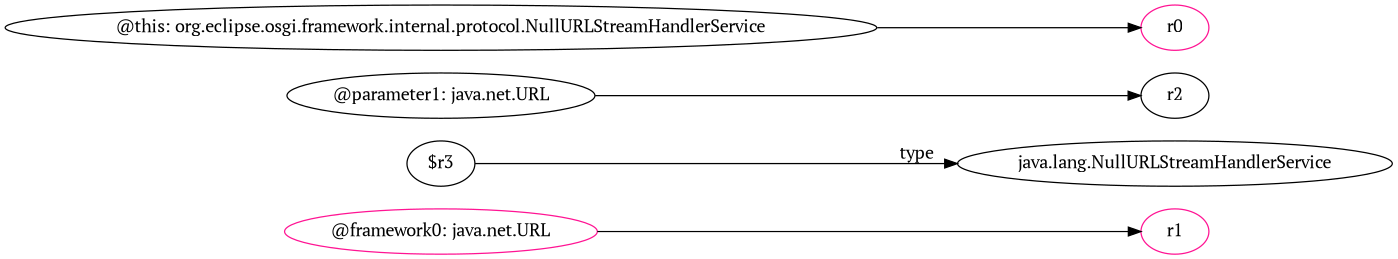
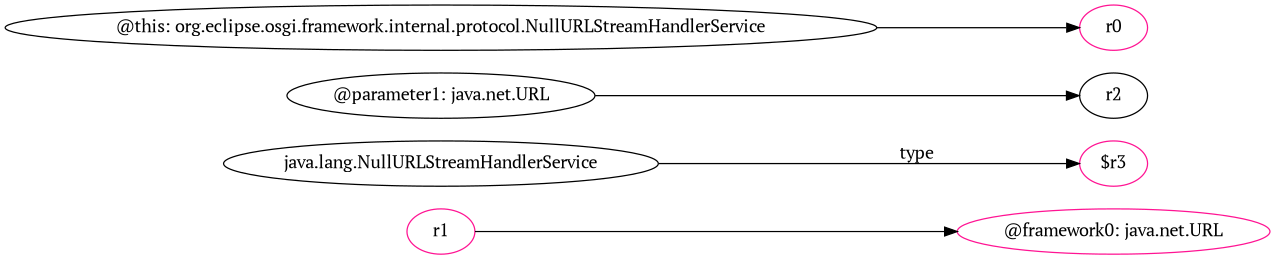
node "$r3": color black -> deeppink
edge "$r3" -> "java.lang.NullURLStreamHandlerService": reversed
edge "@framework0: java.net.URL" -> "r1": reversed
